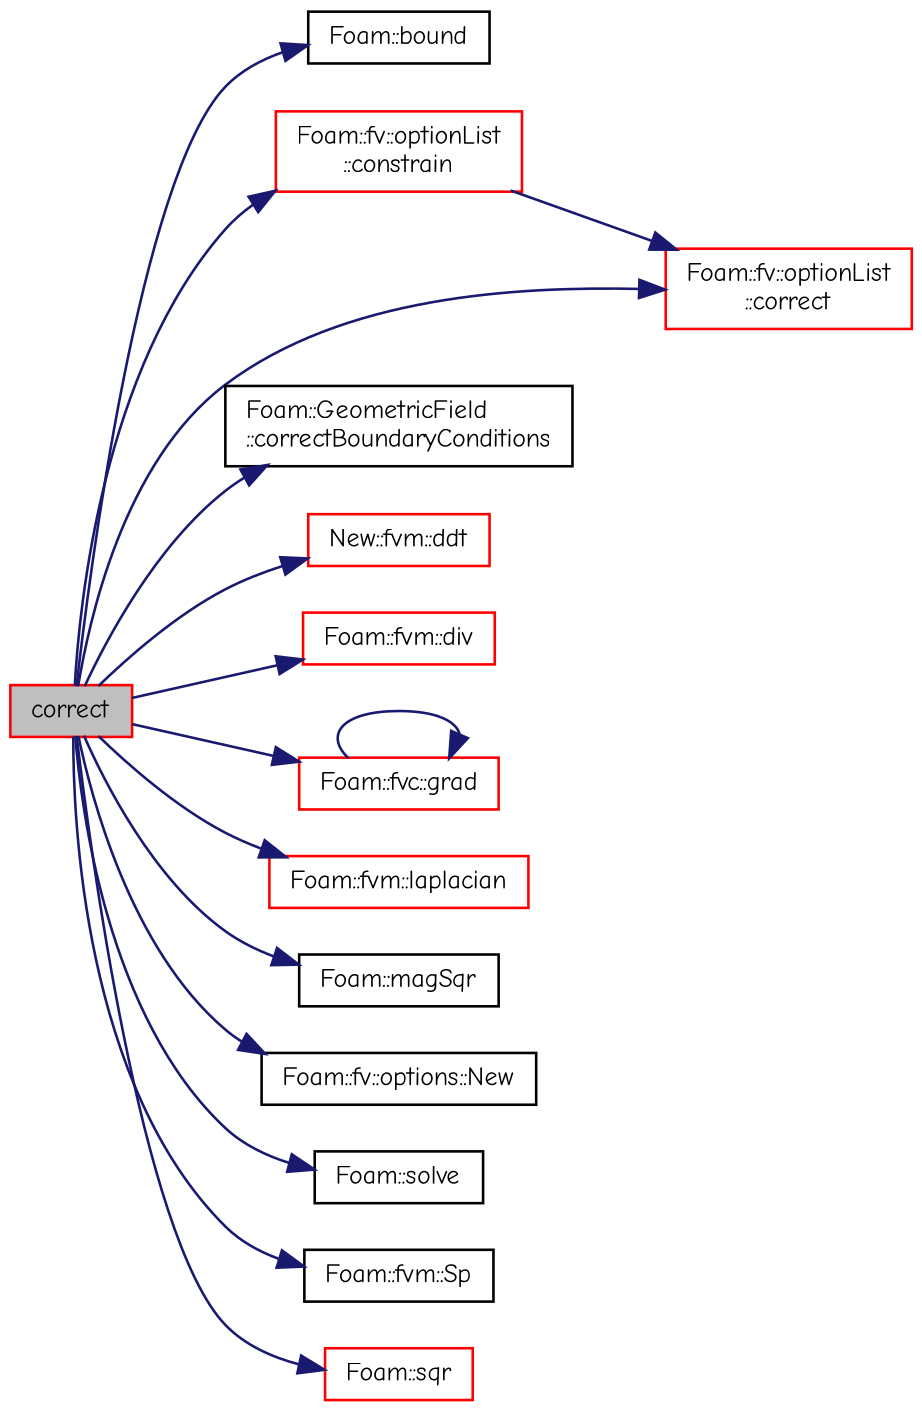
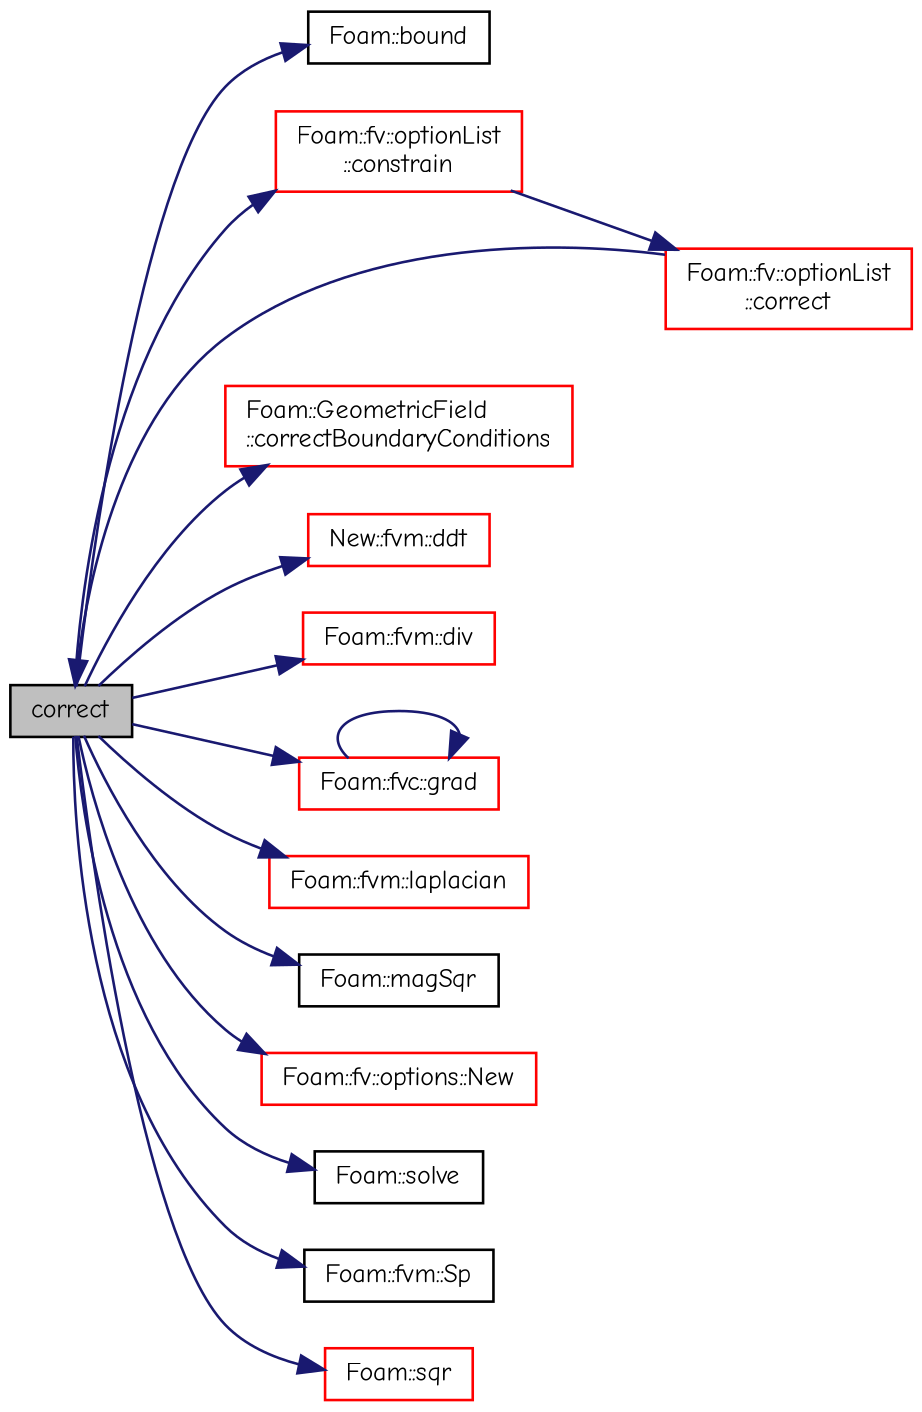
edge "correct" -> "Foam::fv::optionList ::correct": reversed
node "Foam::GeometricField ::correctBoundaryConditions": color black -> red
node "correct": color red -> black
node "Foam::fv::options::New": color black -> red
